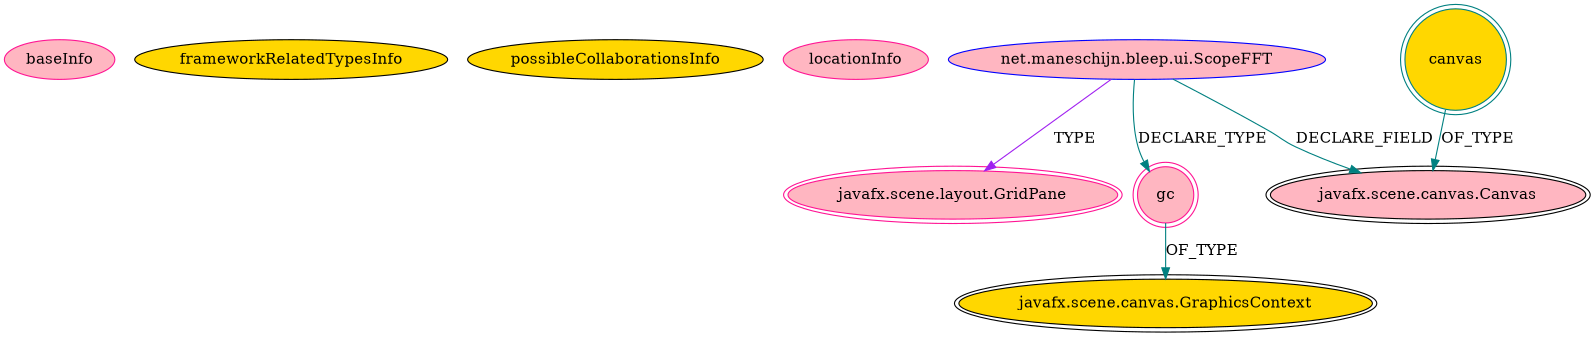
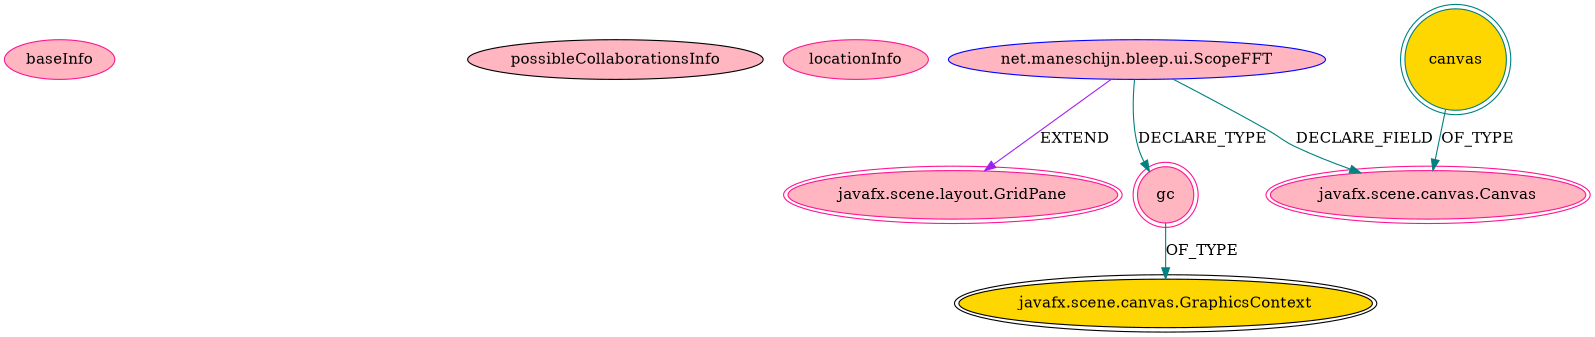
node "frameworkRelatedTypesInfo": removed
node "possibleCollaborationsInfo": fillcolor gold -> lightpink
edge "net.maneschijn.bleep.ui.ScopeFFT" -> "javafx.scene.layout.GridPane": label "TYPE" -> "EXTEND"
node "javafx.scene.canvas.Canvas": color black -> deeppink
